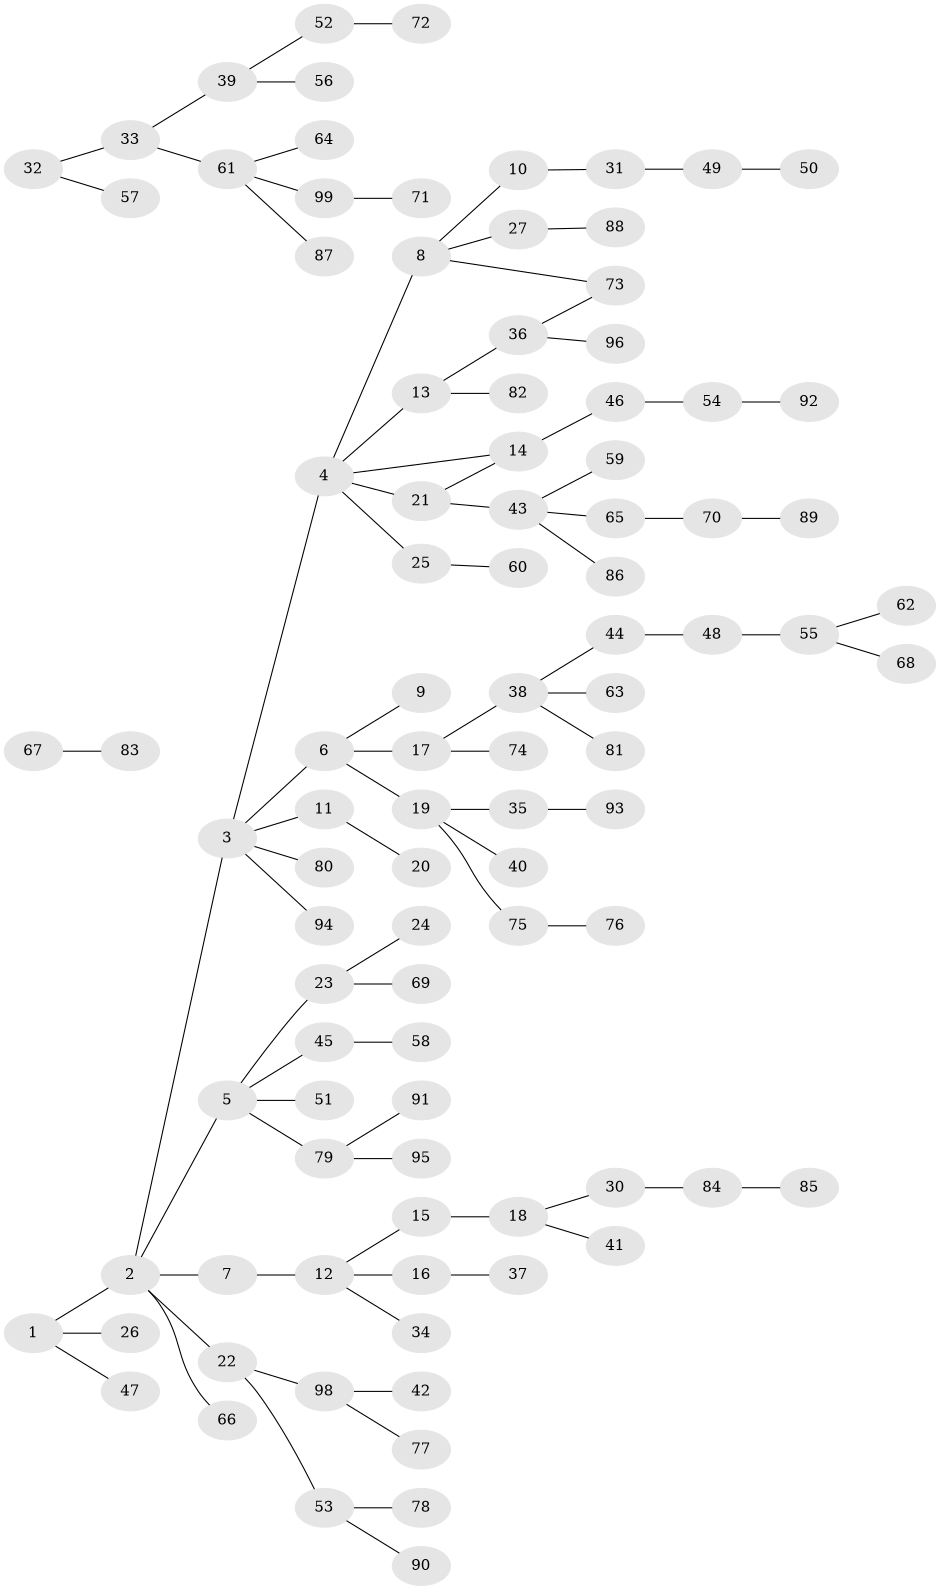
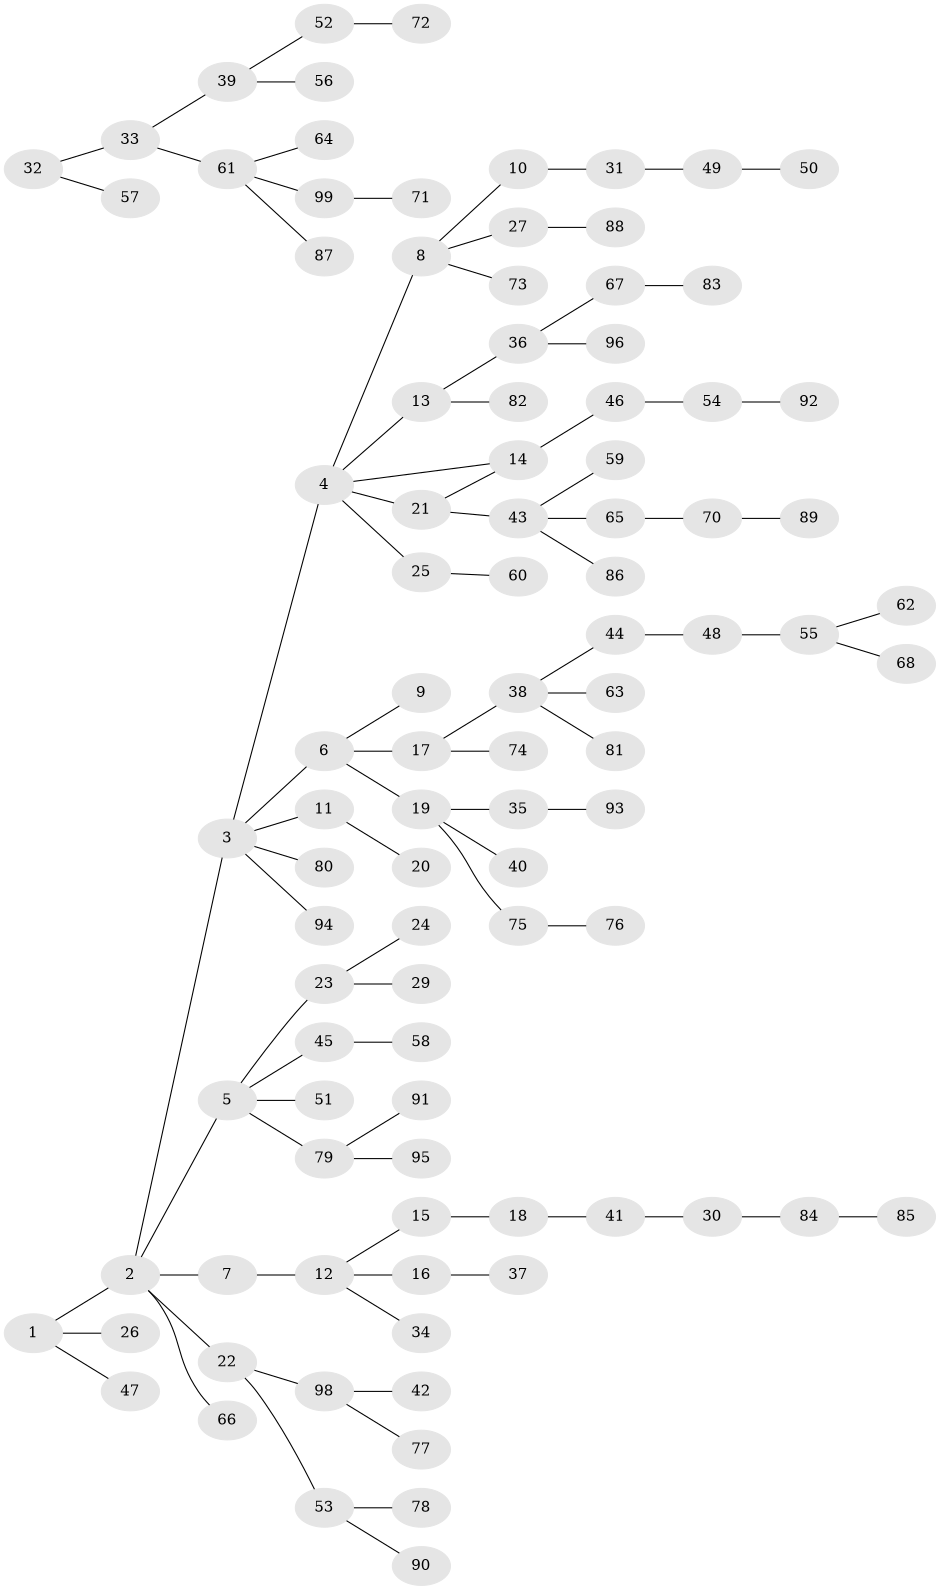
edge "73" -- "36": now "67" -- "36"
node "69": label "69" -> "29"
edge "30" -- "18": now "30" -- "41"
